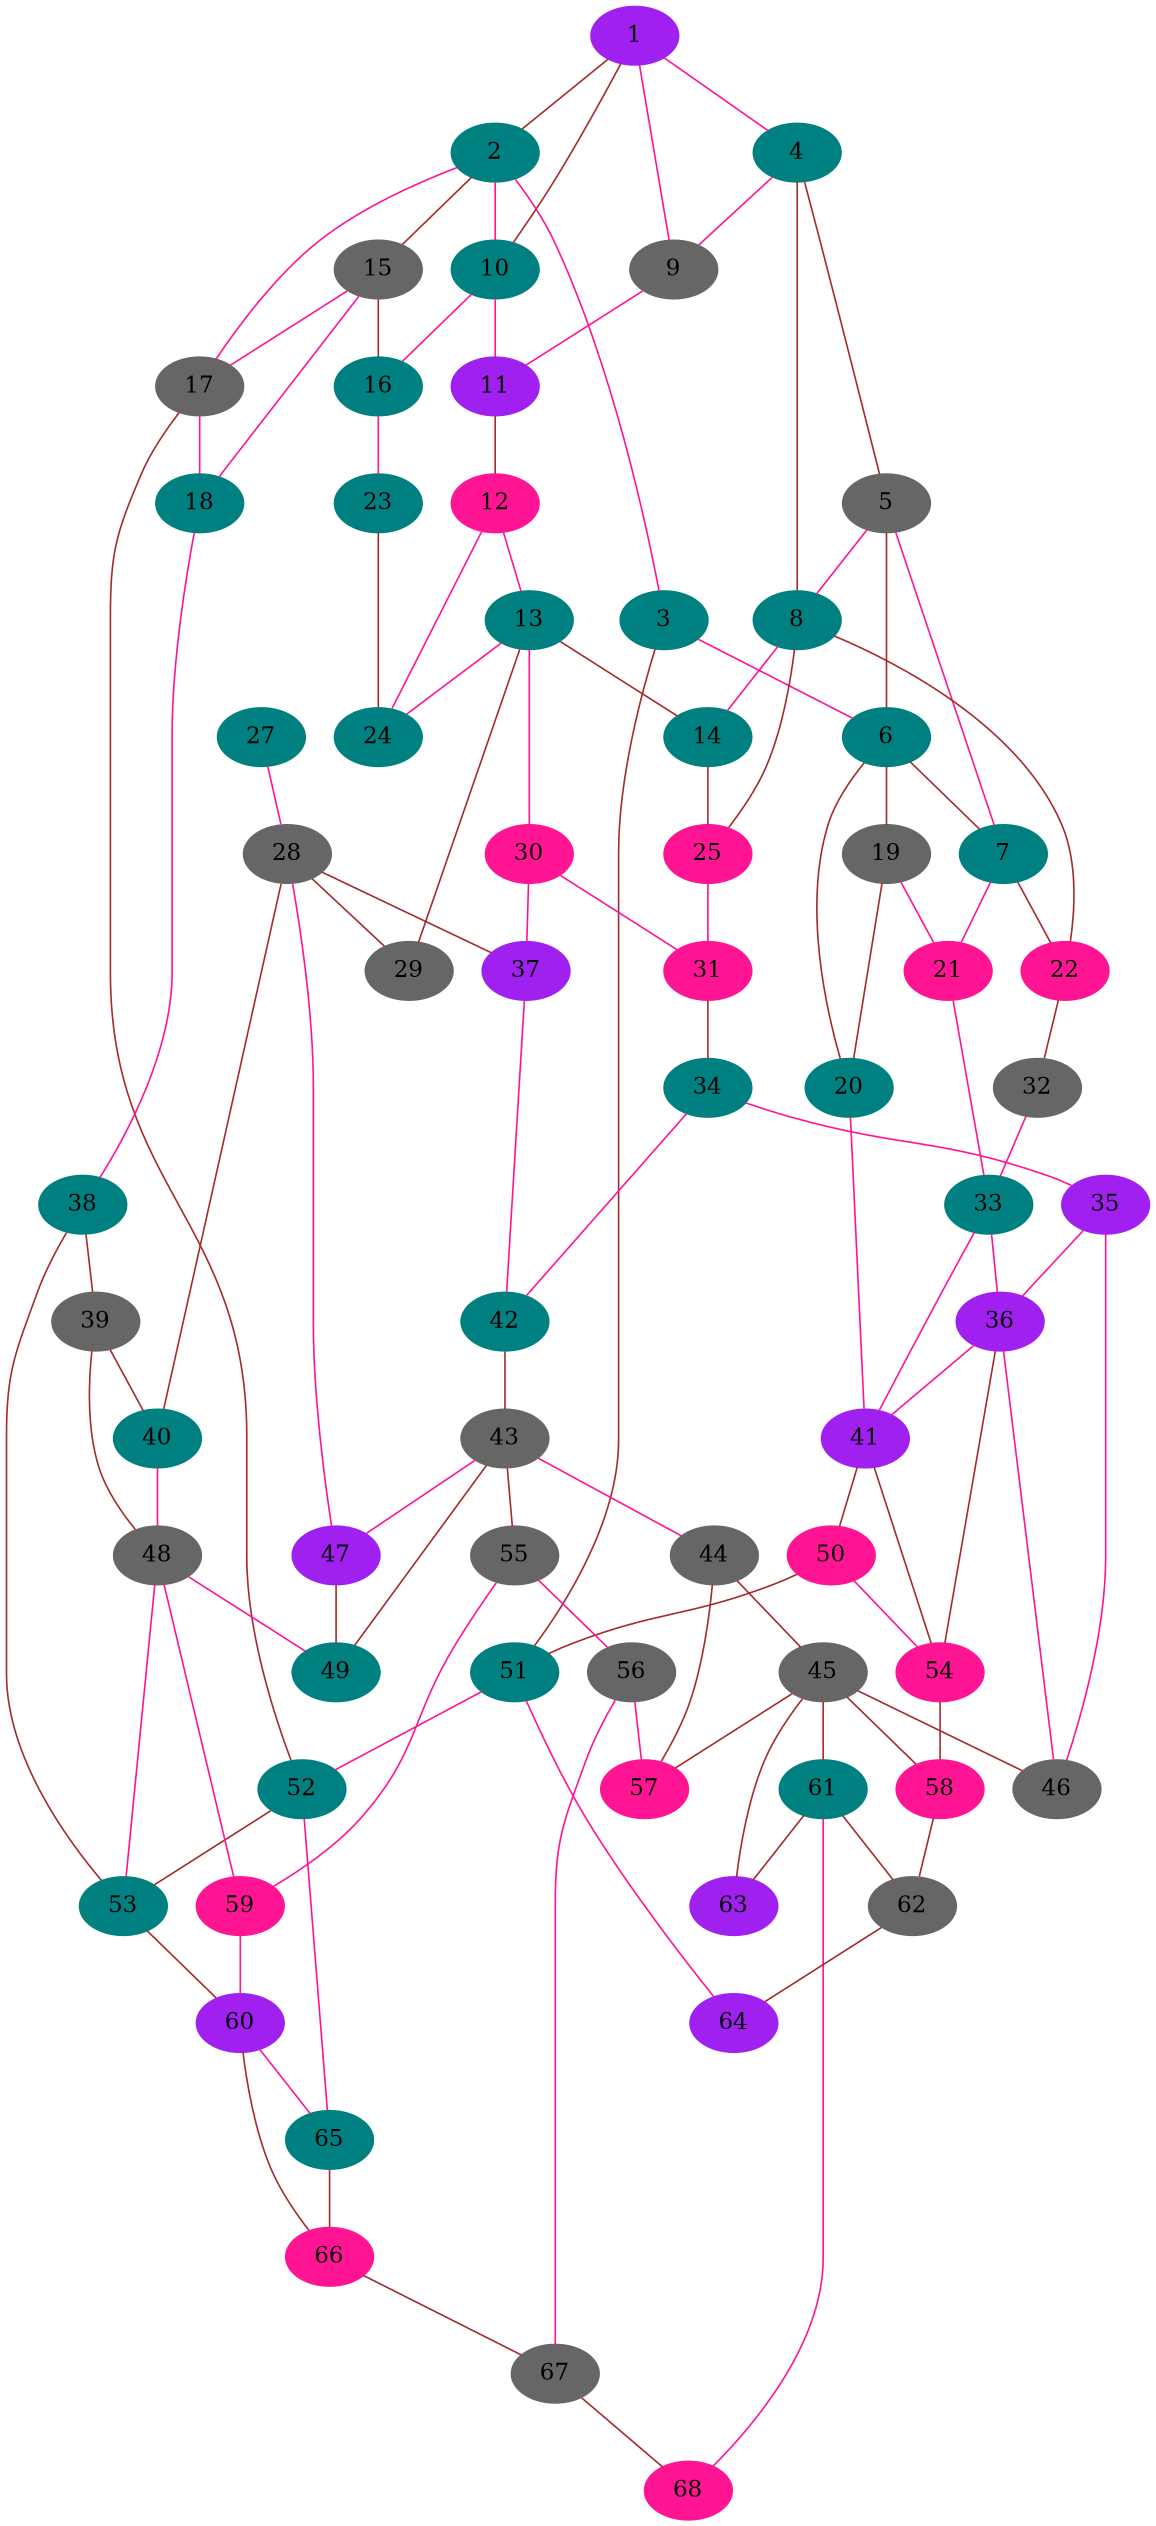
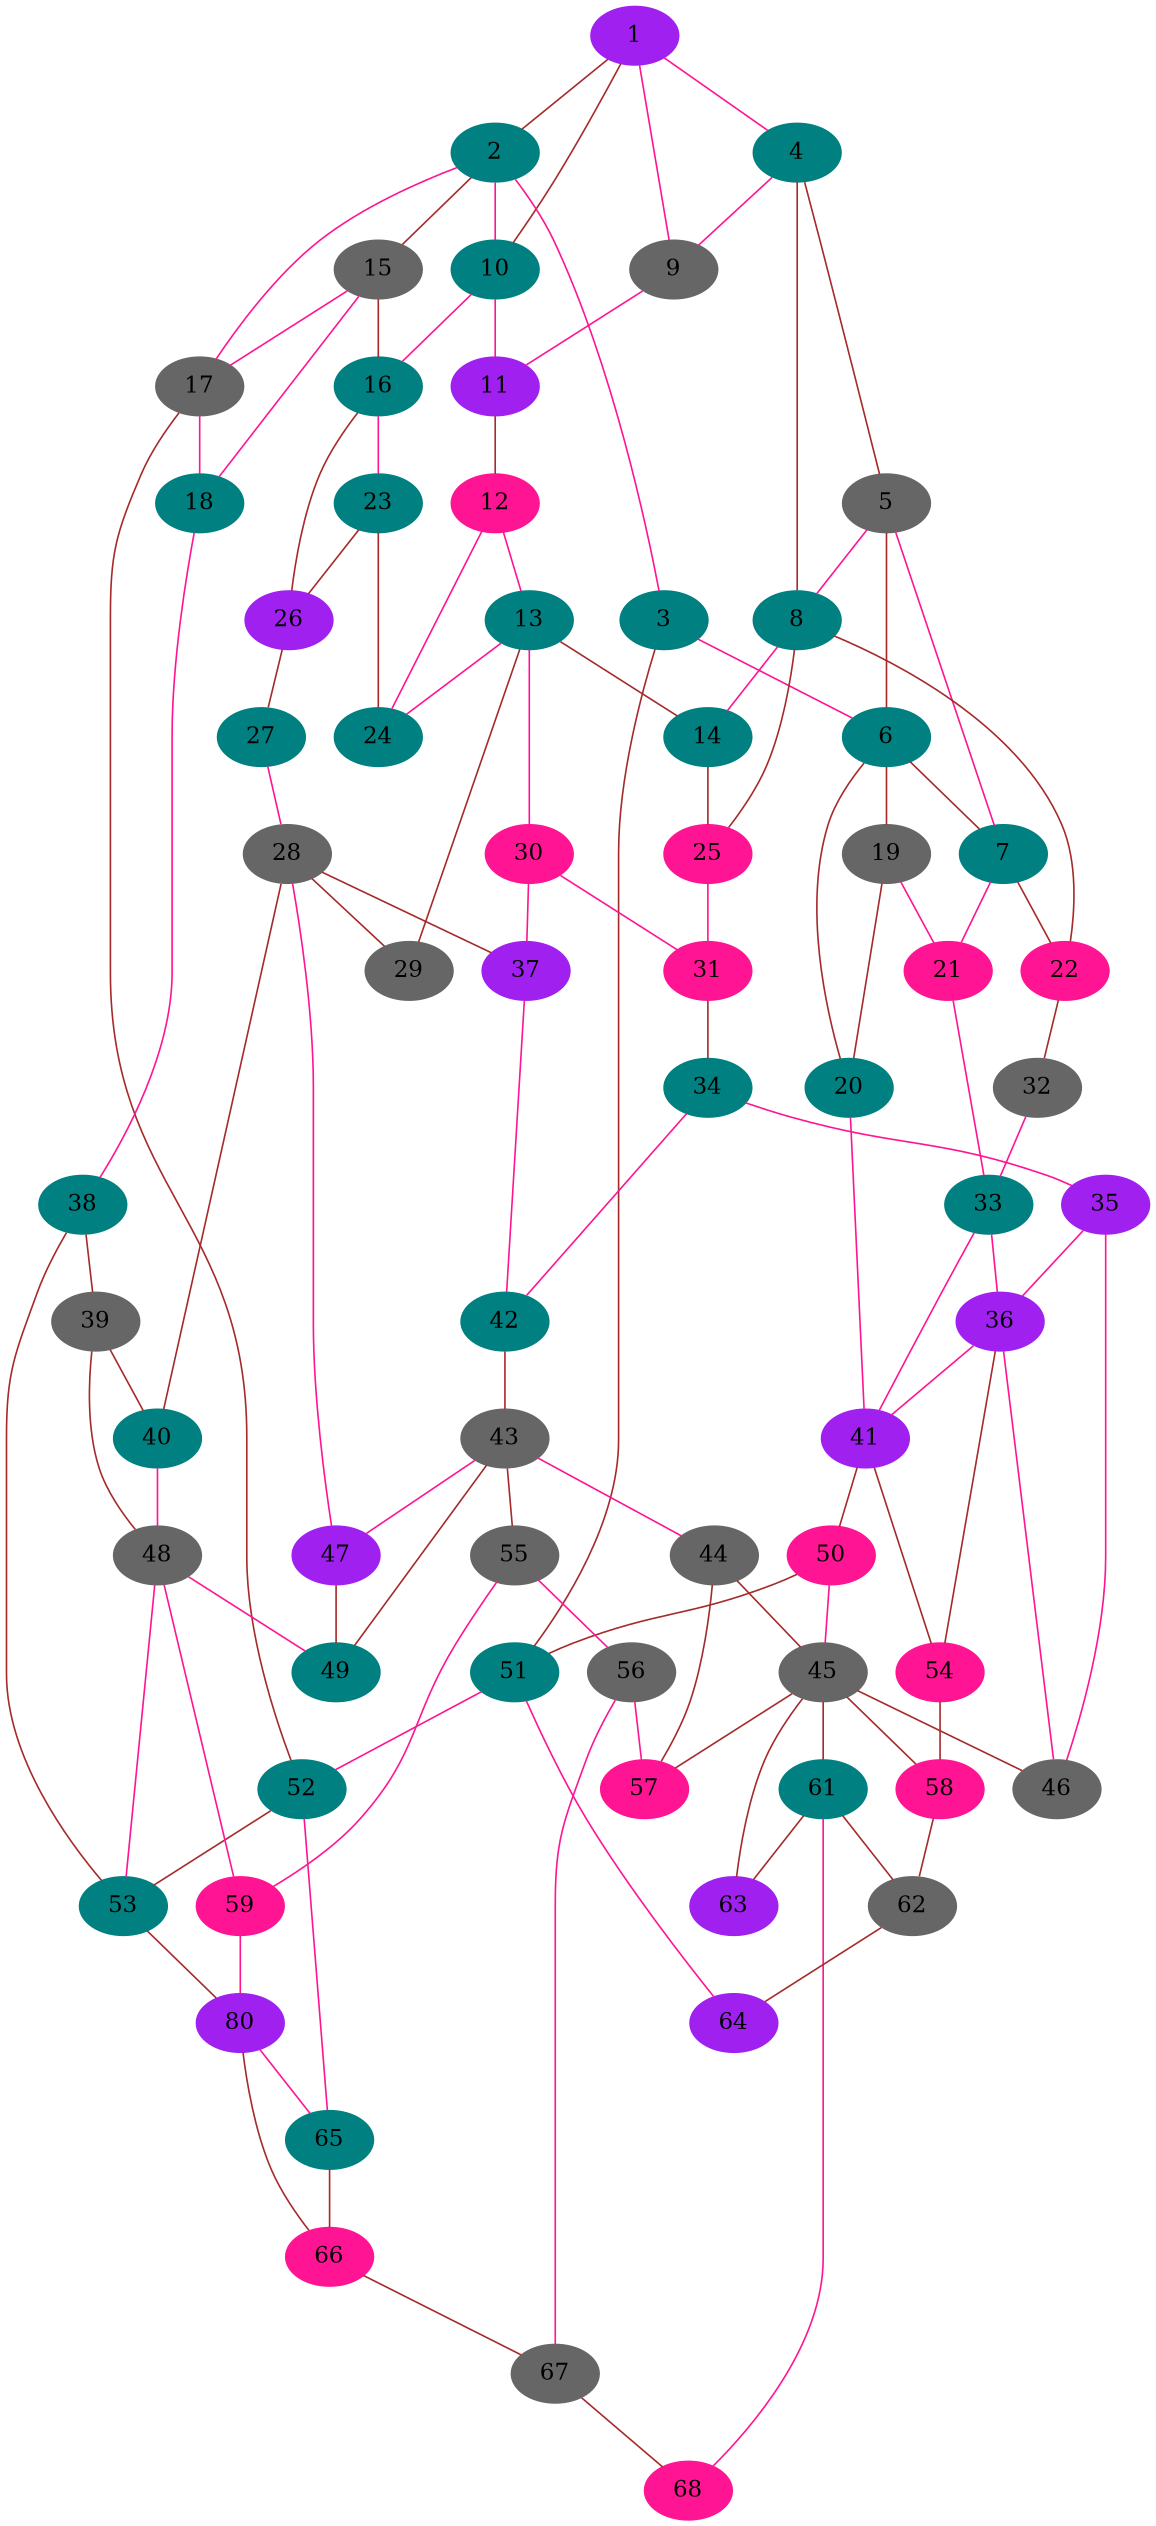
node "26": added
edge "50" -- "54": now "50" -- "45"
node "60": label "60" -> "80"
